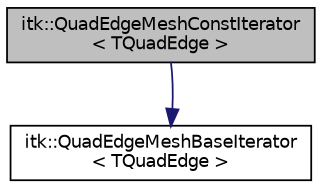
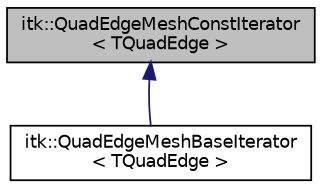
edge "itk::QuadEdgeMeshConstIterator < TQuadEdge >" -> "itk::QuadEdgeMeshBaseIterator < TQuadEdge >": reversed
